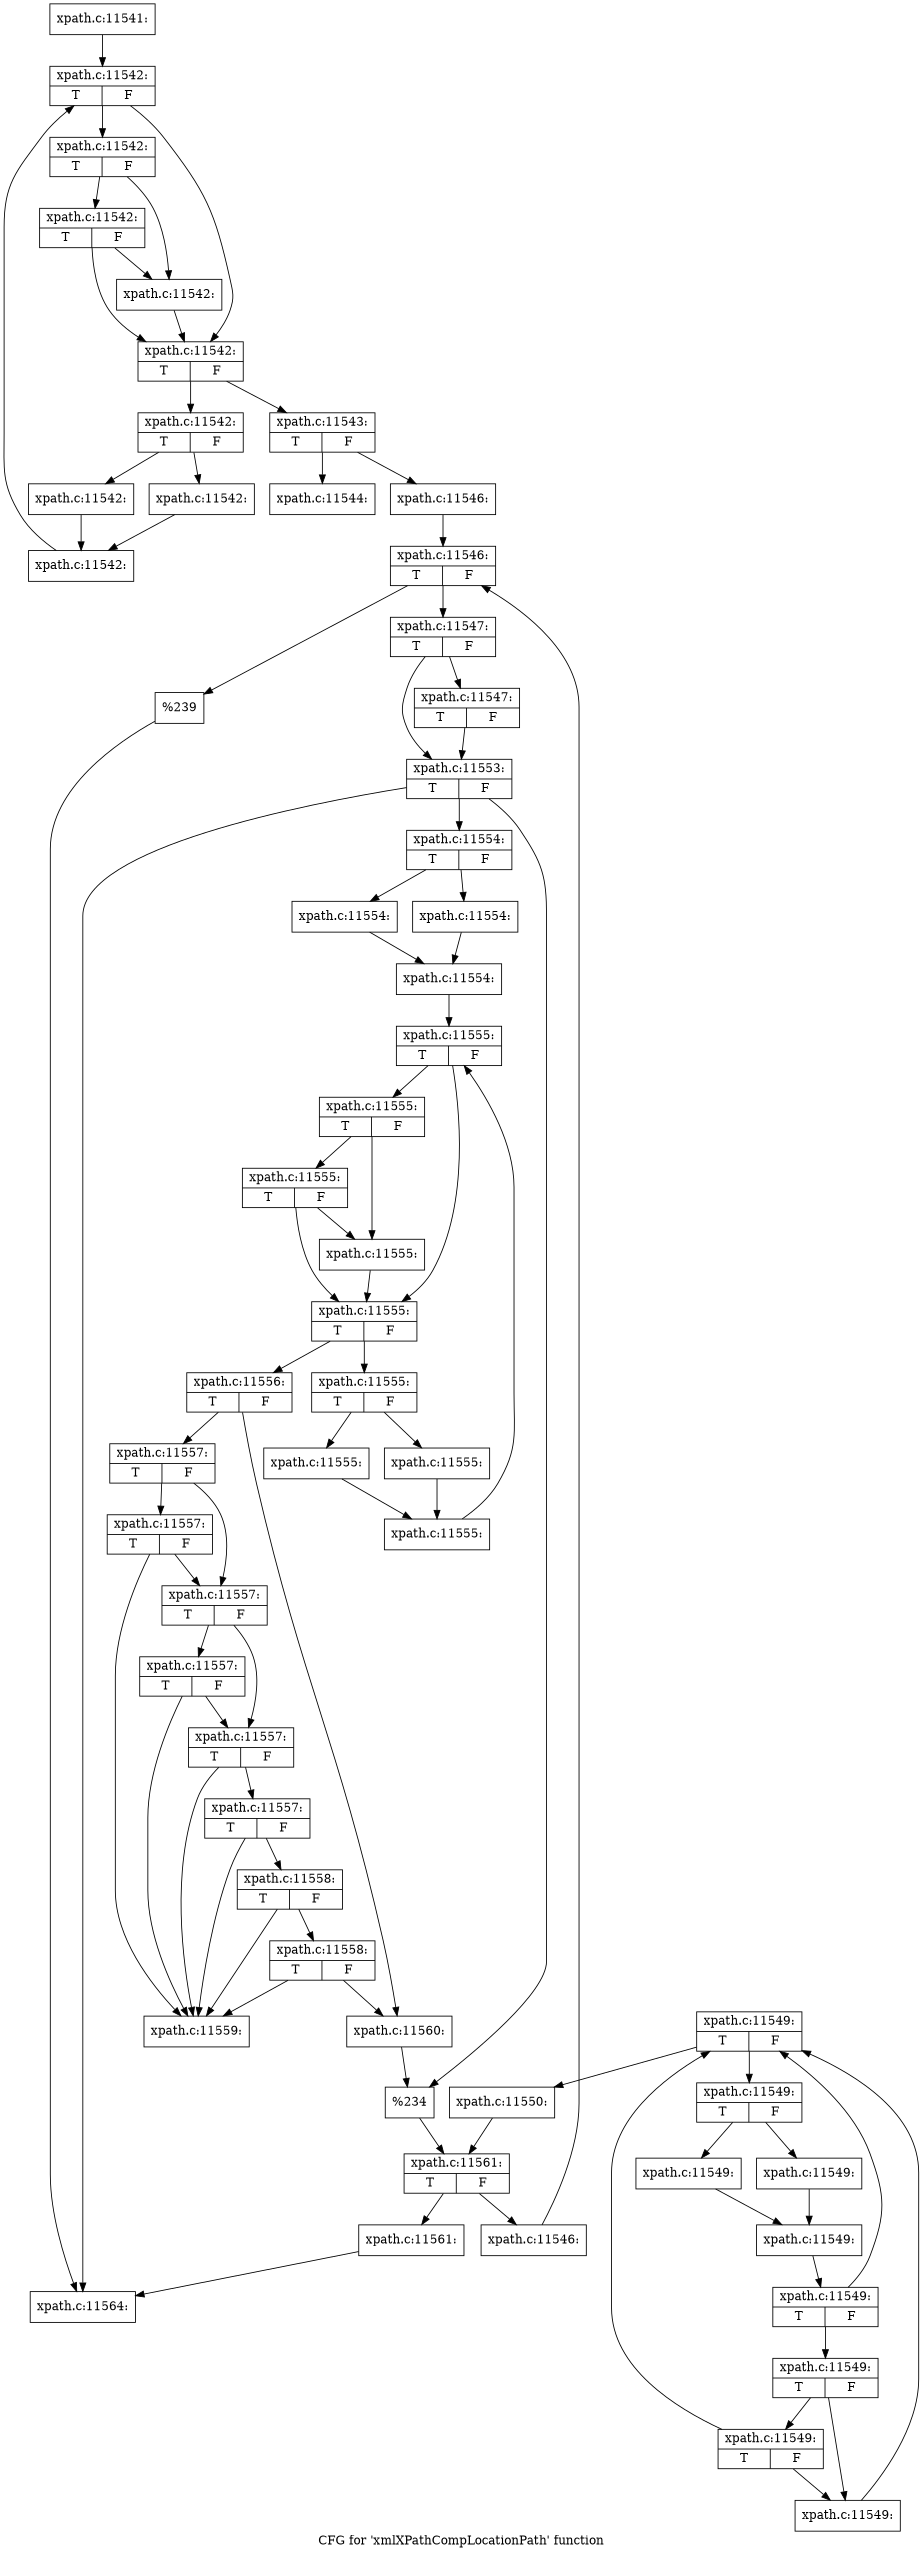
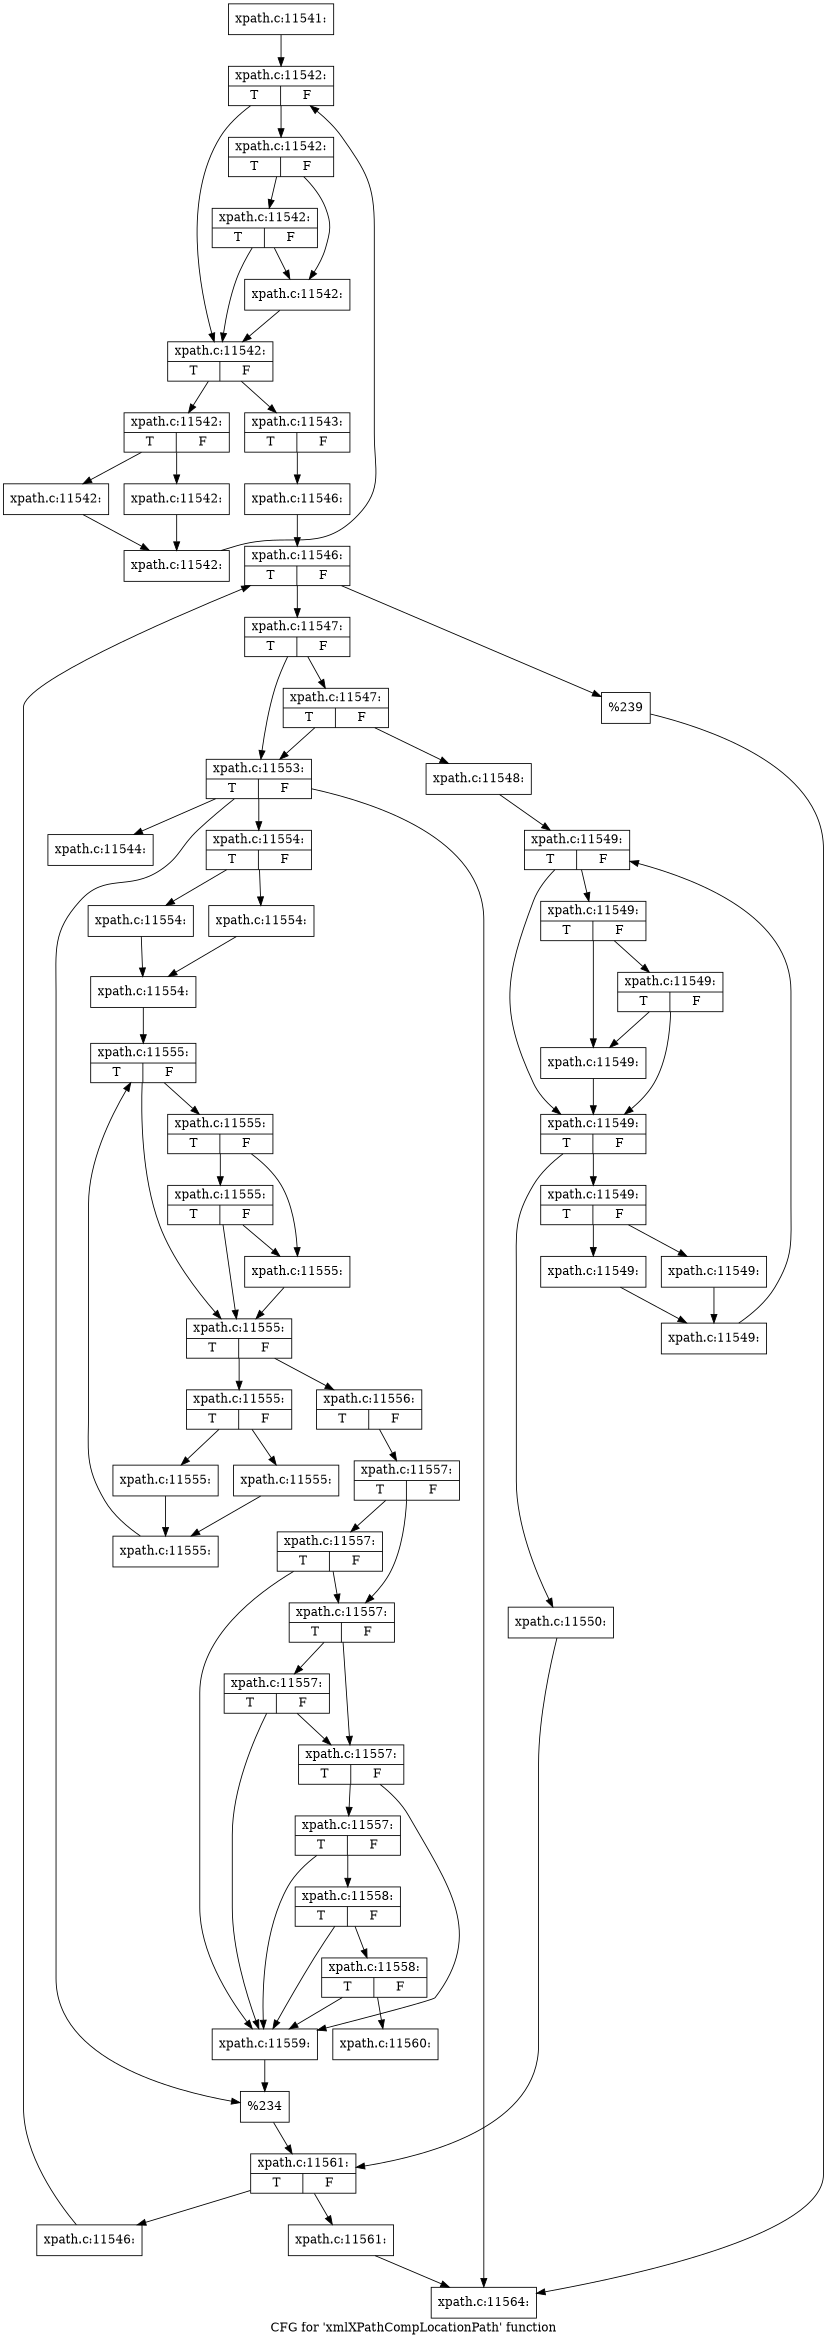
edge "xpath.c:11543:" -> "xpath.c:11544:": now "xpath.c:11553:" -> "xpath.c:11544:"
node "xpath.c:11548:": added
edge "xpath.c:11556:" -> "xpath.c:11560:": removed
edge "xpath.c:11560:" -> "%234": now "xpath.c:11559:" -> "%234"
